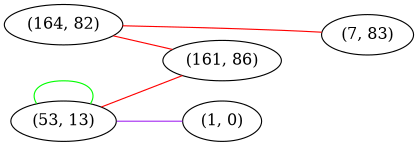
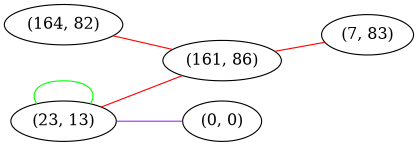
edge "(164, 82)" -- "(7, 83)": now "(161, 86)" -- "(7, 83)"
node "(53, 13)": label "(53, 13)" -> "(23, 13)"
node "(1, 0)": label "(1, 0)" -> "(0, 0)"
